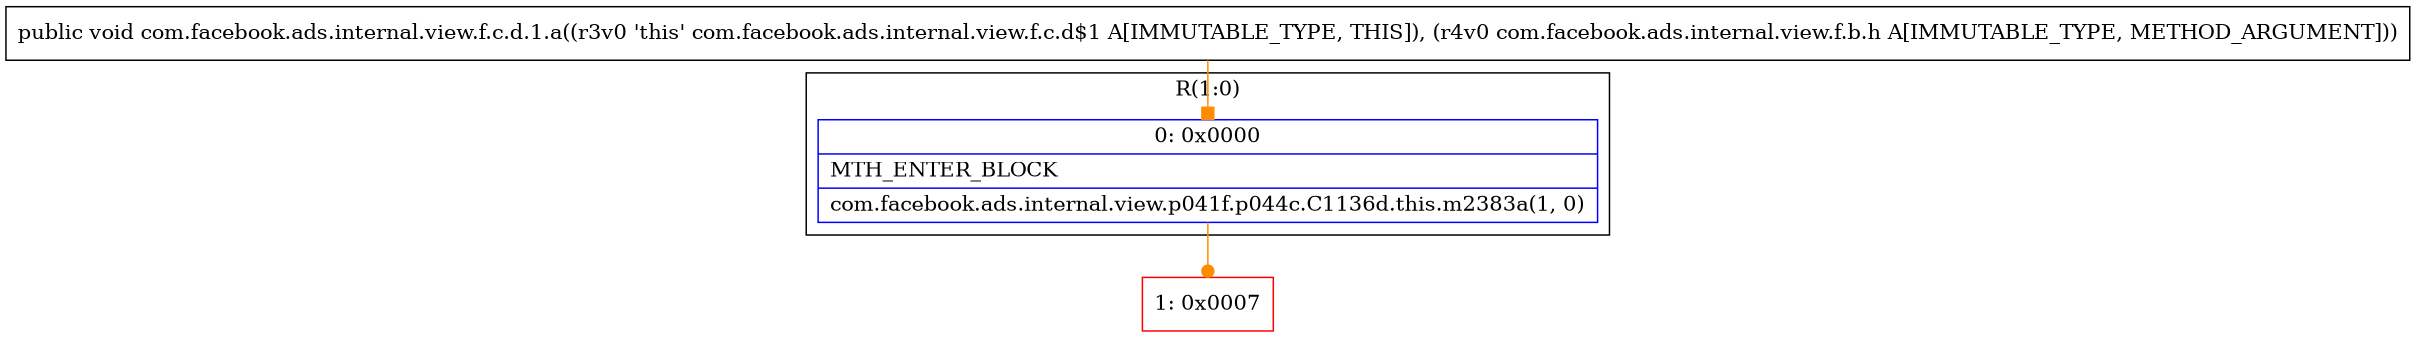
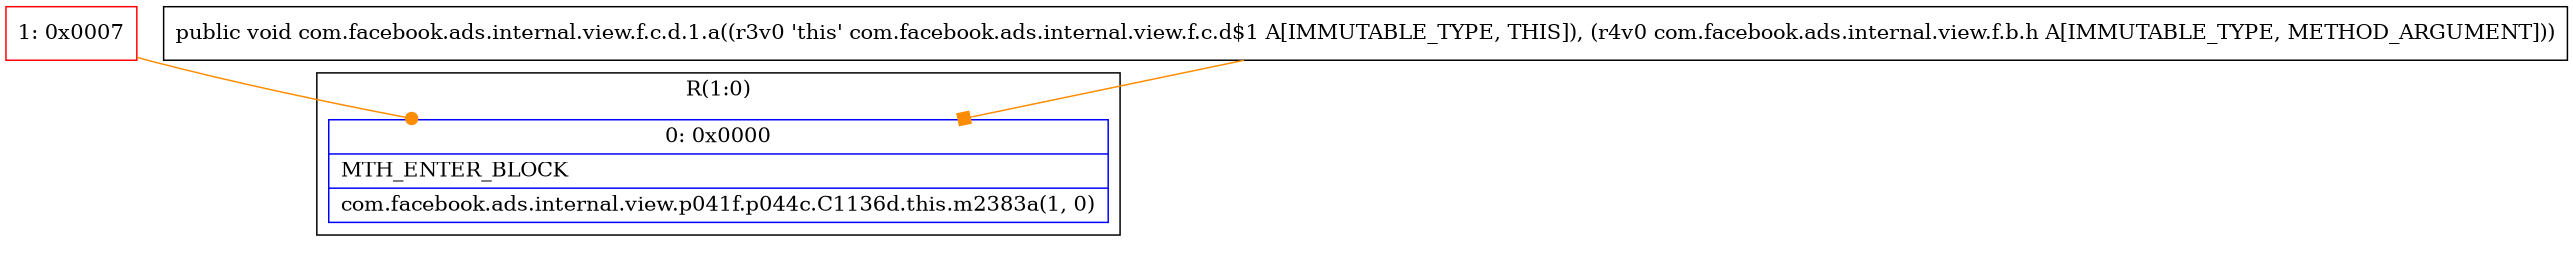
edge "0: 0x0000" -> "1: 0x0007": reversed
